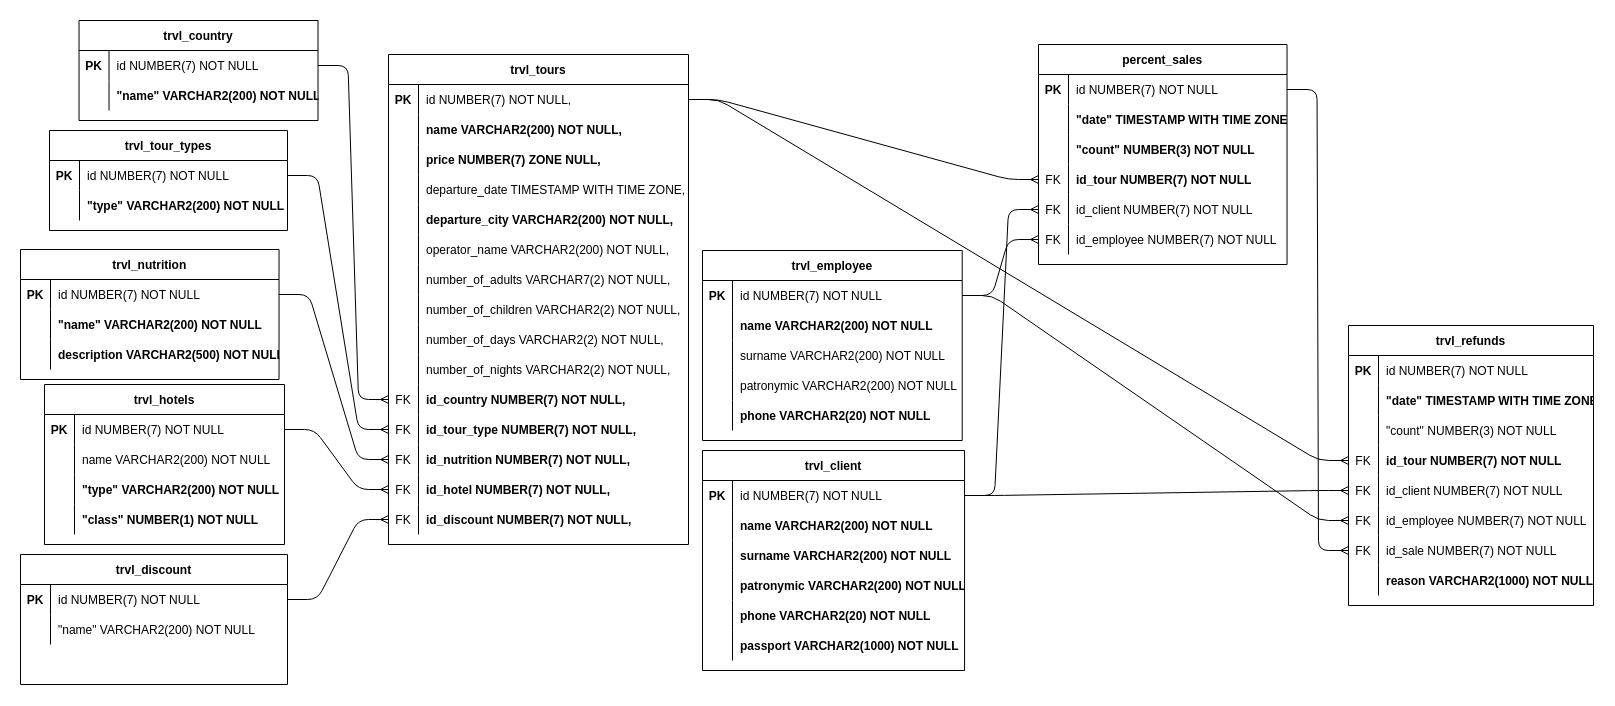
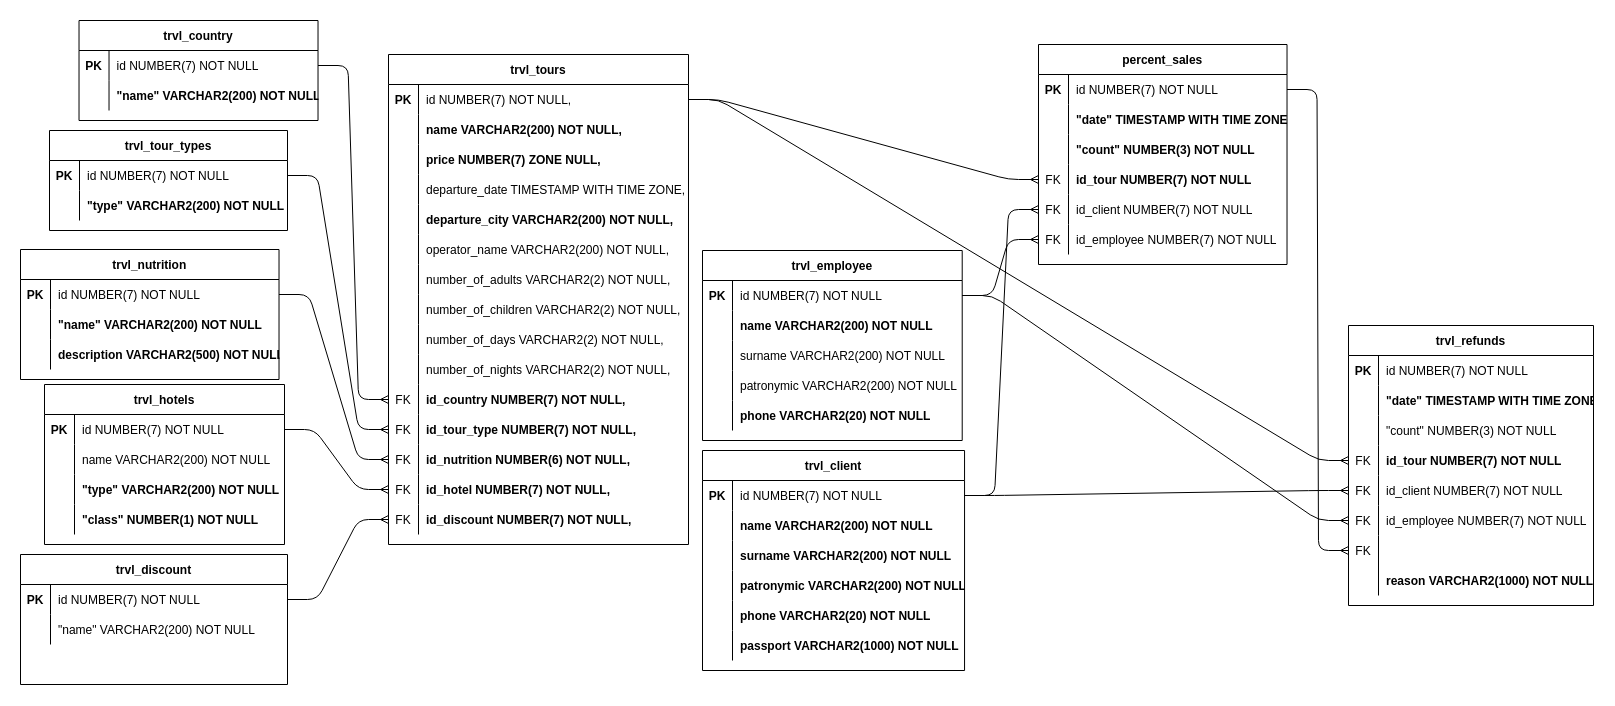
node "number_of_adults VARCHAR7(2) NOT NULL,": label "number_of_adults VARCHAR7(2) NOT NULL," -> "number_of_adults VARCHAR2(2) NOT NULL,"
node "id_nutrition NUMBER(7) NOT NULL,": label "id_nutrition NUMBER(7) NOT NULL," -> "id_nutrition NUMBER(6) NOT NULL,"
node "id_sale NUMBER(7) NOT NULL": removed
